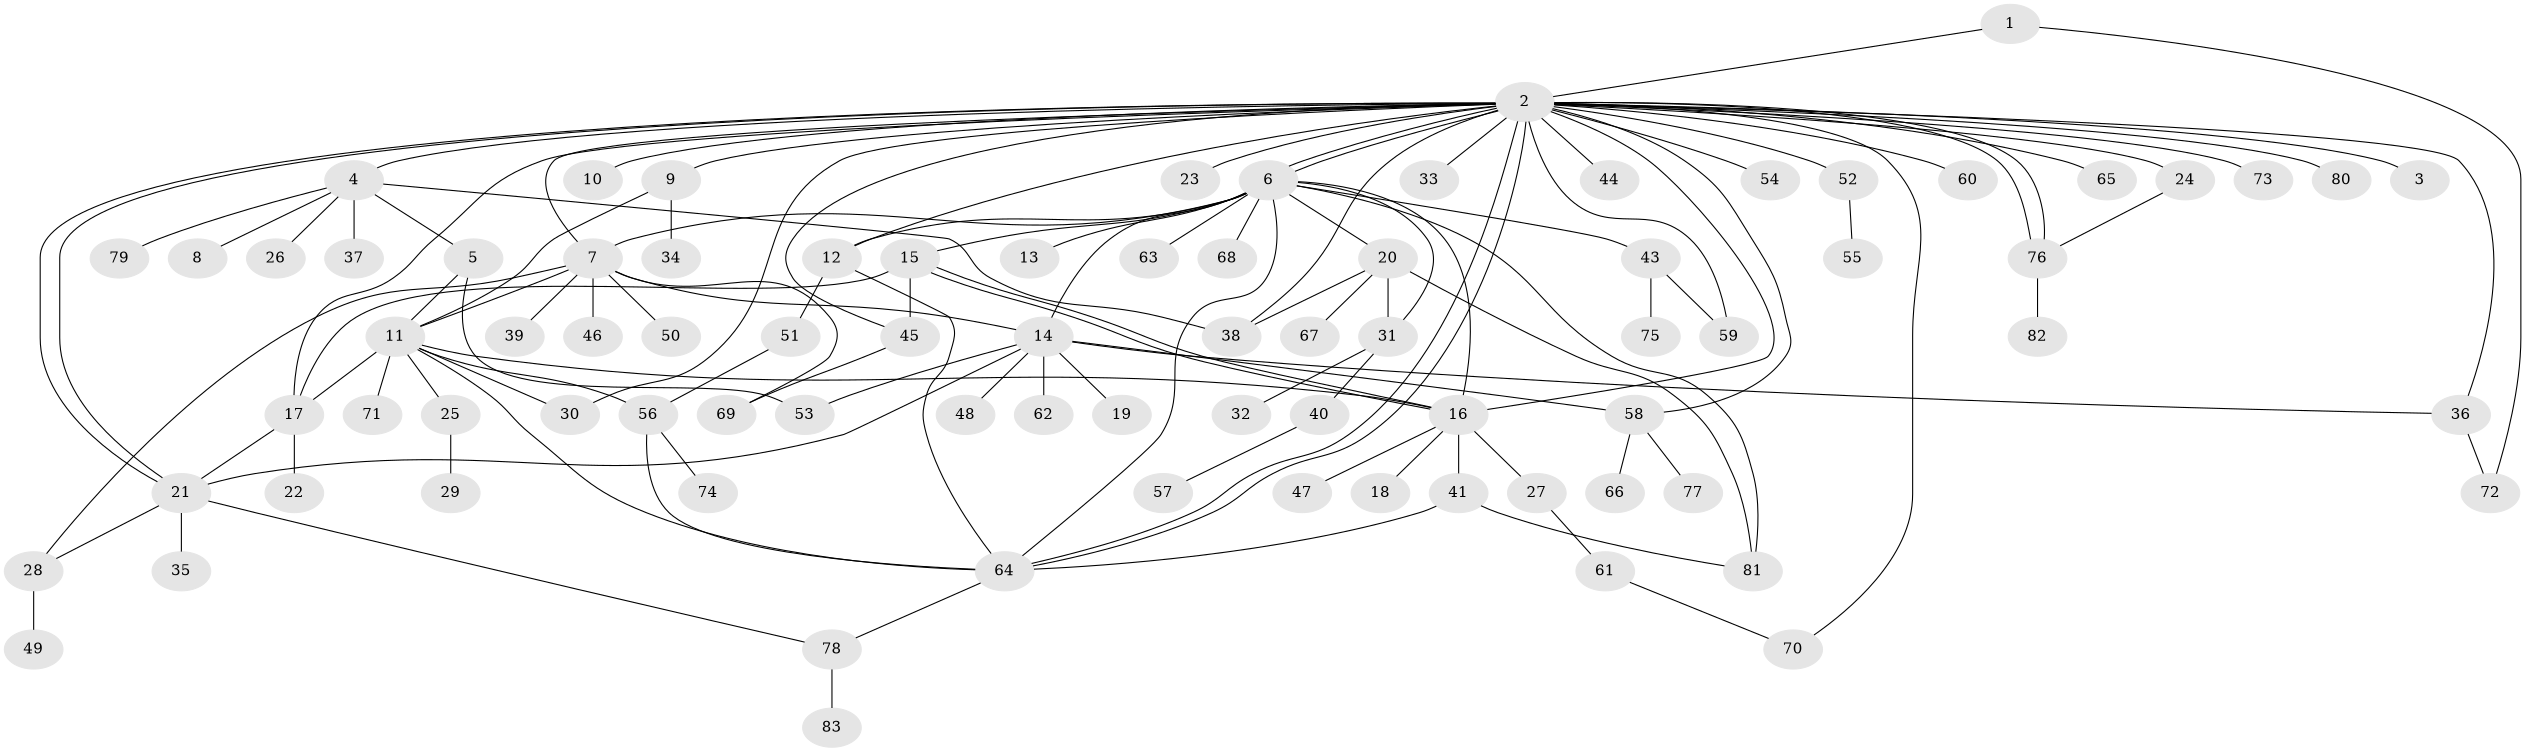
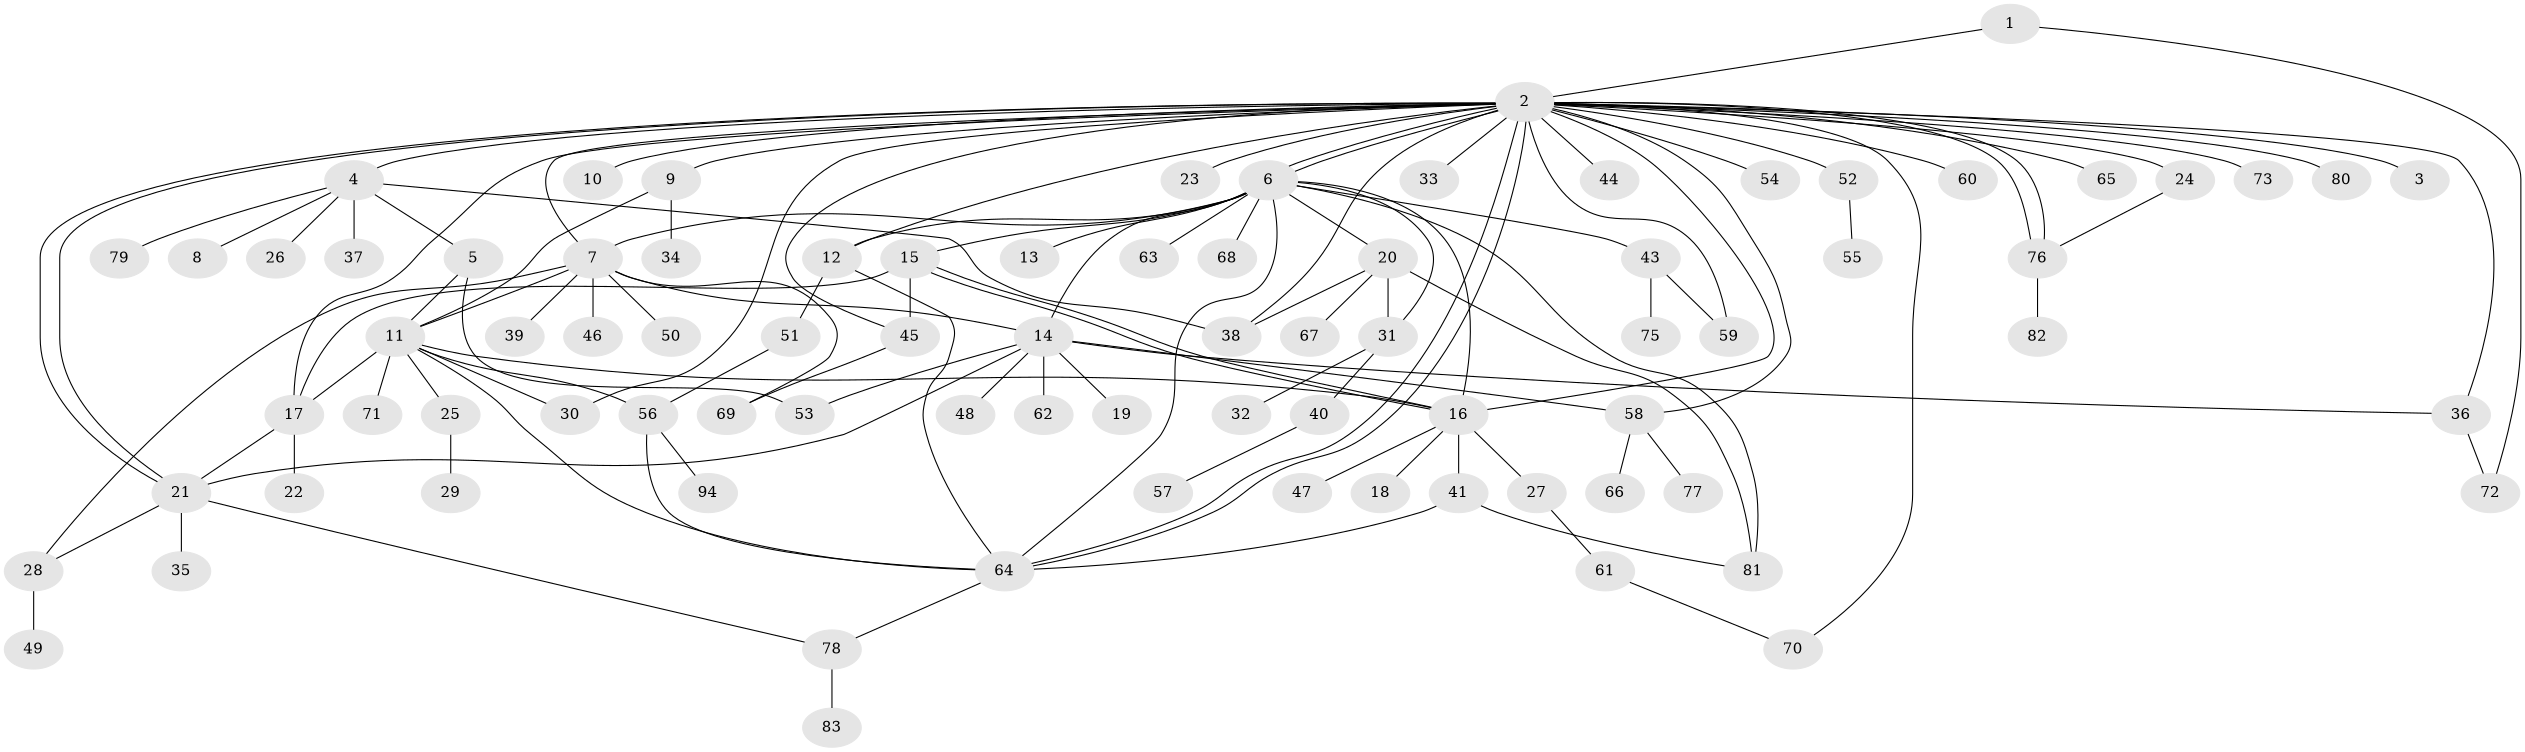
node "74": label "74" -> "94"
